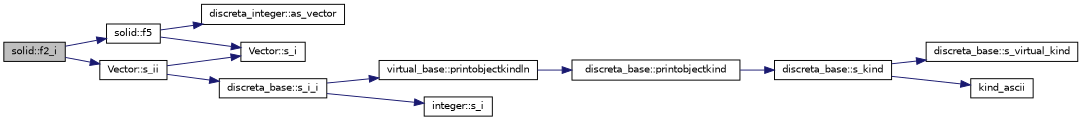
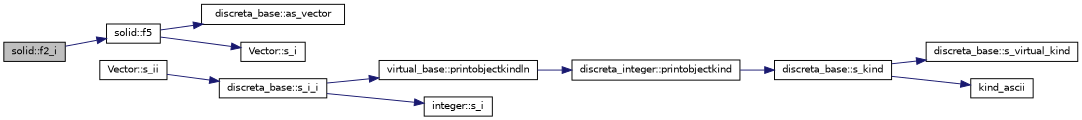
node "discreta_integer::as_vector": label "discreta_integer::as_vector" -> "discreta_base::as_vector"
edge "solid::f2_i" -> "Vector::s_ii": removed
edge "Vector::s_ii" -> "Vector::s_i": removed
node "discreta_base::printobjectkind": label "discreta_base::printobjectkind" -> "discreta_integer::printobjectkind"
